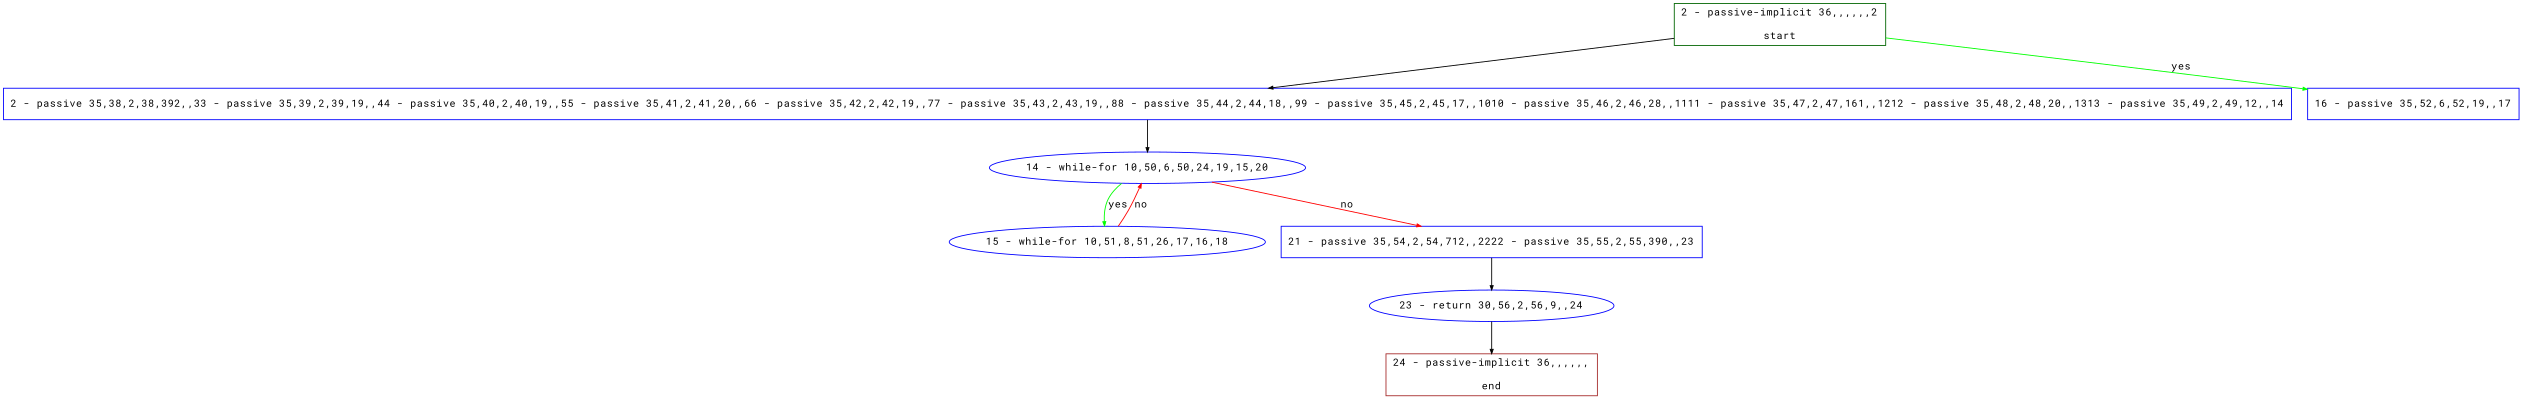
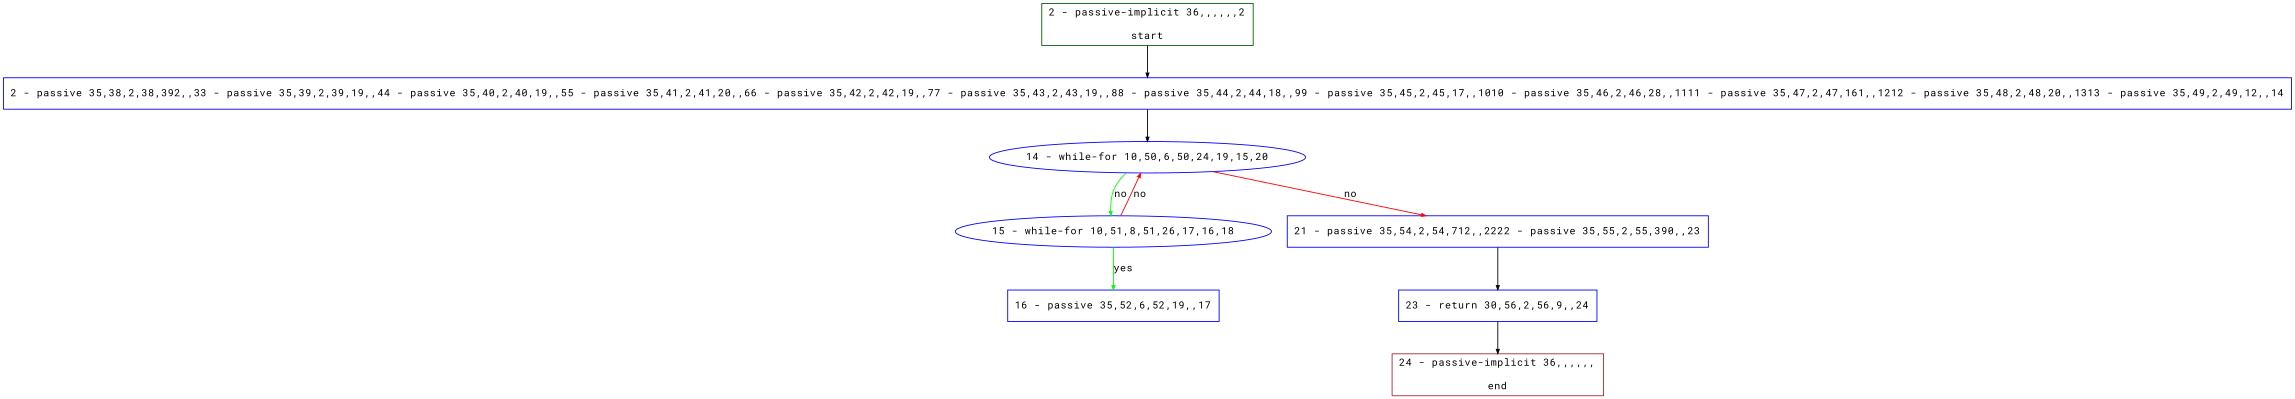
edge "2 - passive-implicit 36,,,,,,2 start" -> "16 - passive 35,52,6,52,19,,17": now "15 - while-for 10,51,8,51,26,17,16,18" -> "16 - passive 35,52,6,52,19,,17"
edge "14 - while-for 10,50,6,50,24,19,15,20" -> "15 - while-for 10,51,8,51,26,17,16,18": label "yes" -> "no"
node "23 - return 30,56,2,56,9,,24": shape ellipse -> box
